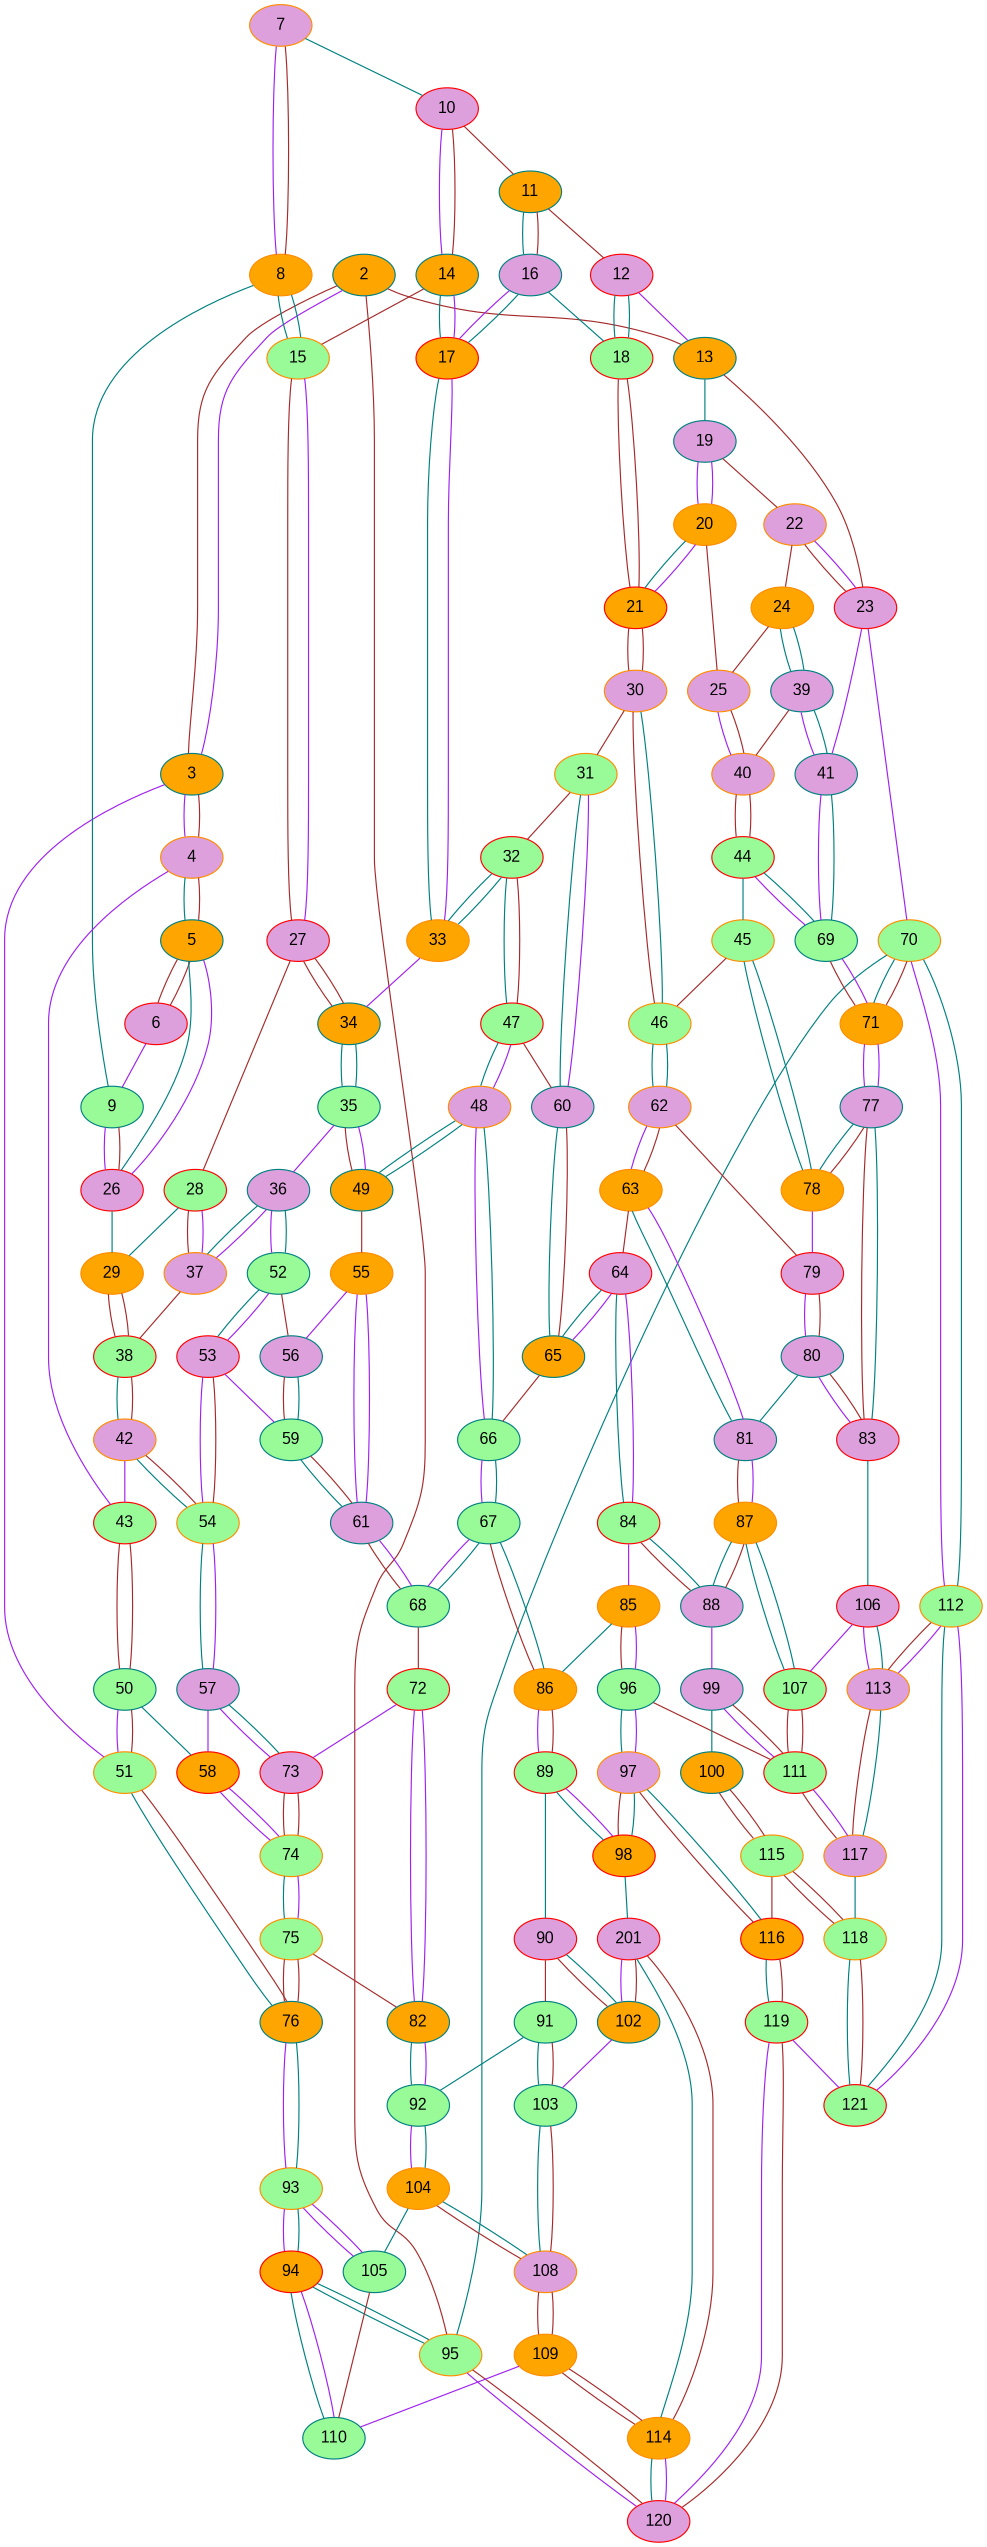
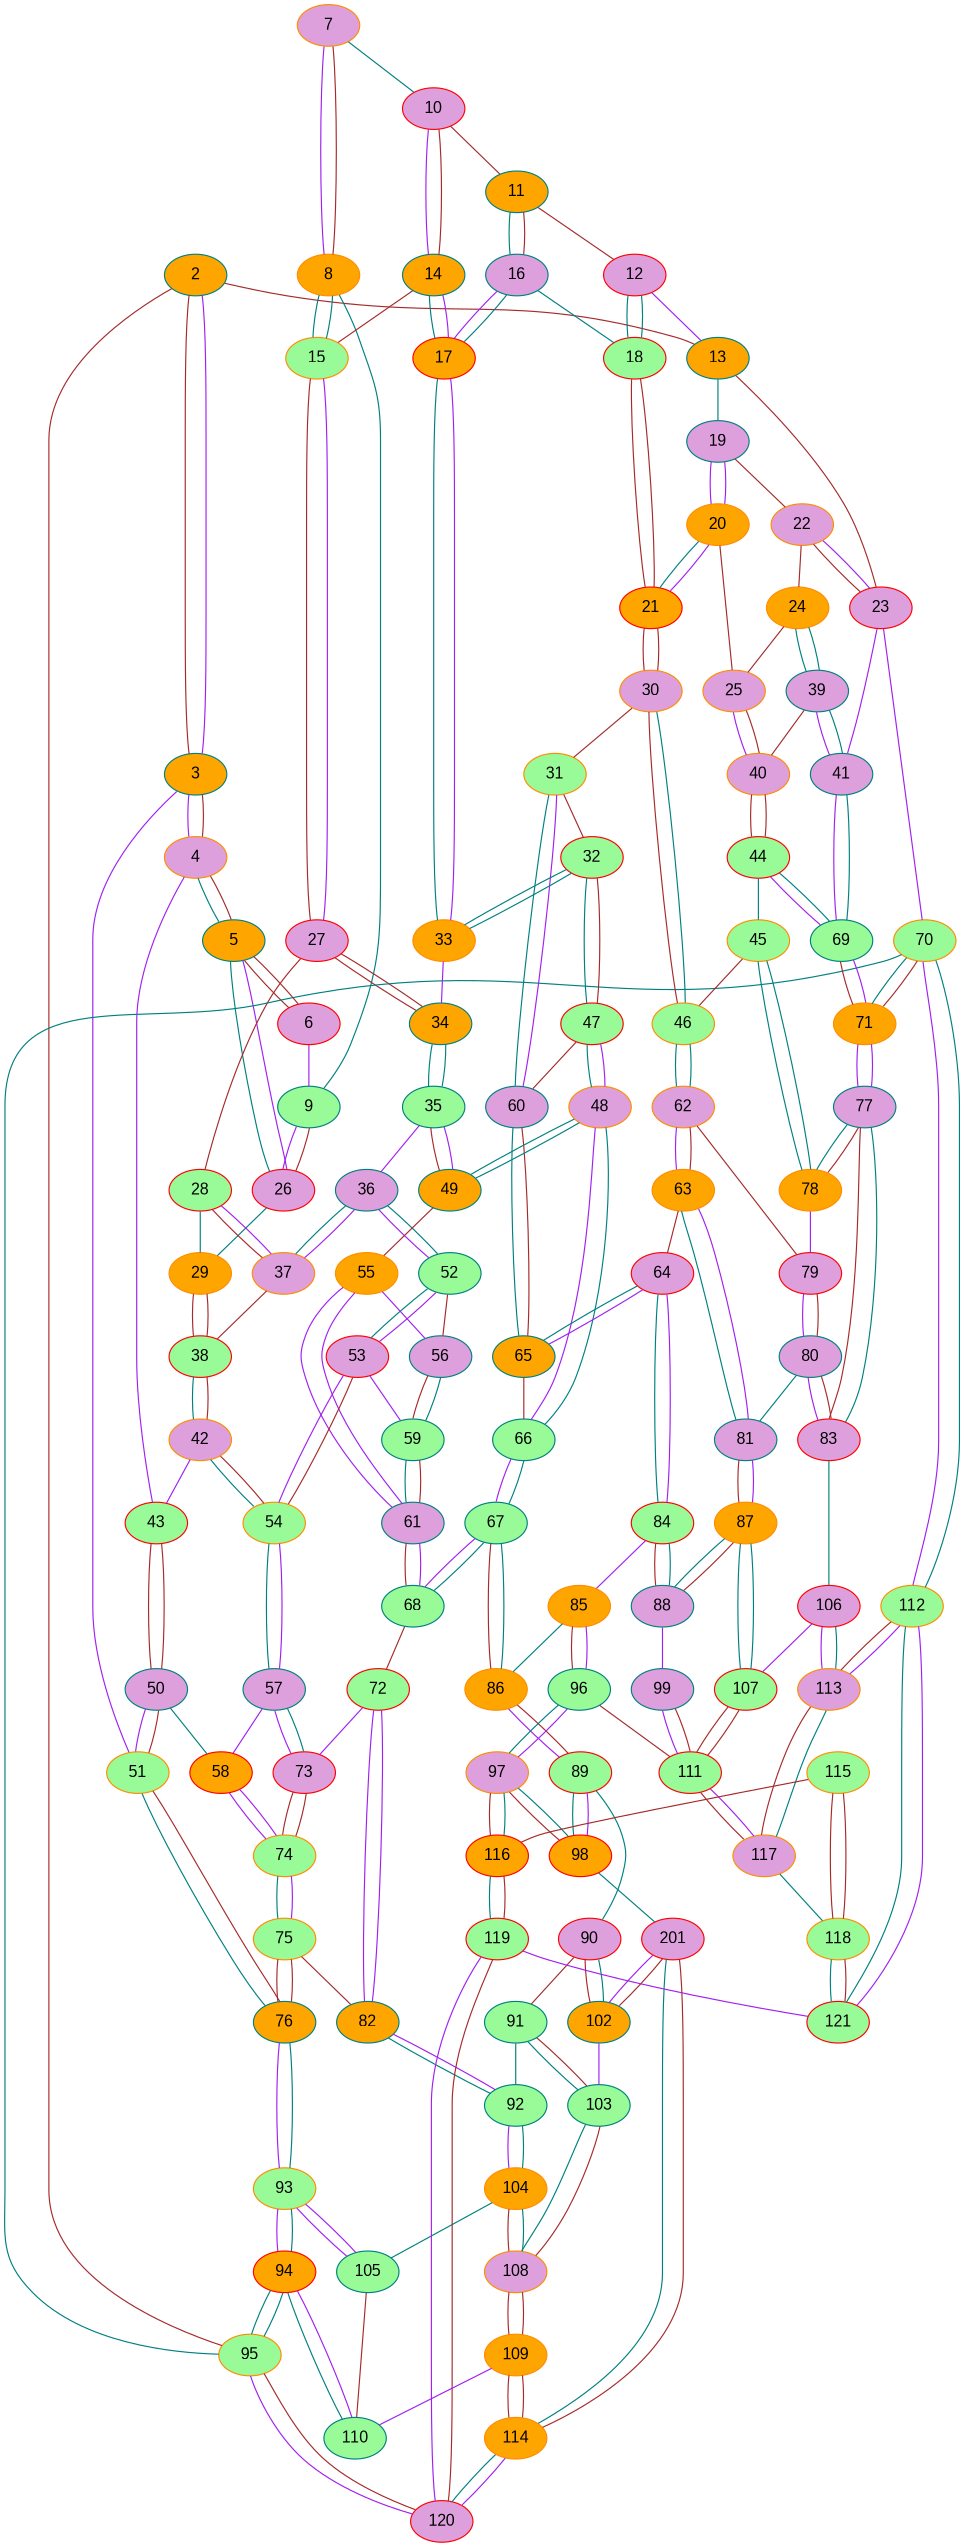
node "50": fillcolor palegreen -> plum
node "100": removed
